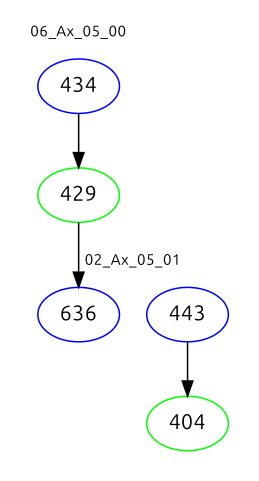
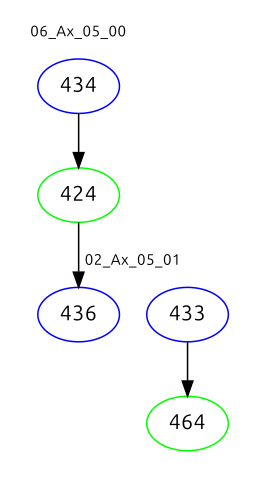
node "429": label "429" -> "424"
node "636": label "636" -> "436"
node "443": label "443" -> "433"
node "404": label "404" -> "464"
